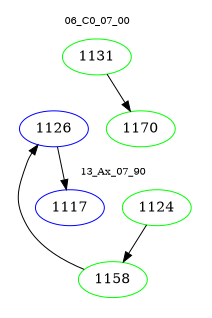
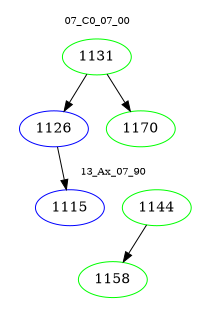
cluster "06_C0_07_00": label "06_C0_07_00" -> "07_C0_07_00"
node "1117": label "1117" -> "1115"
node "1124": label "1124" -> "1144"
edge "1158" -> "1126": now "1131" -> "1126"
